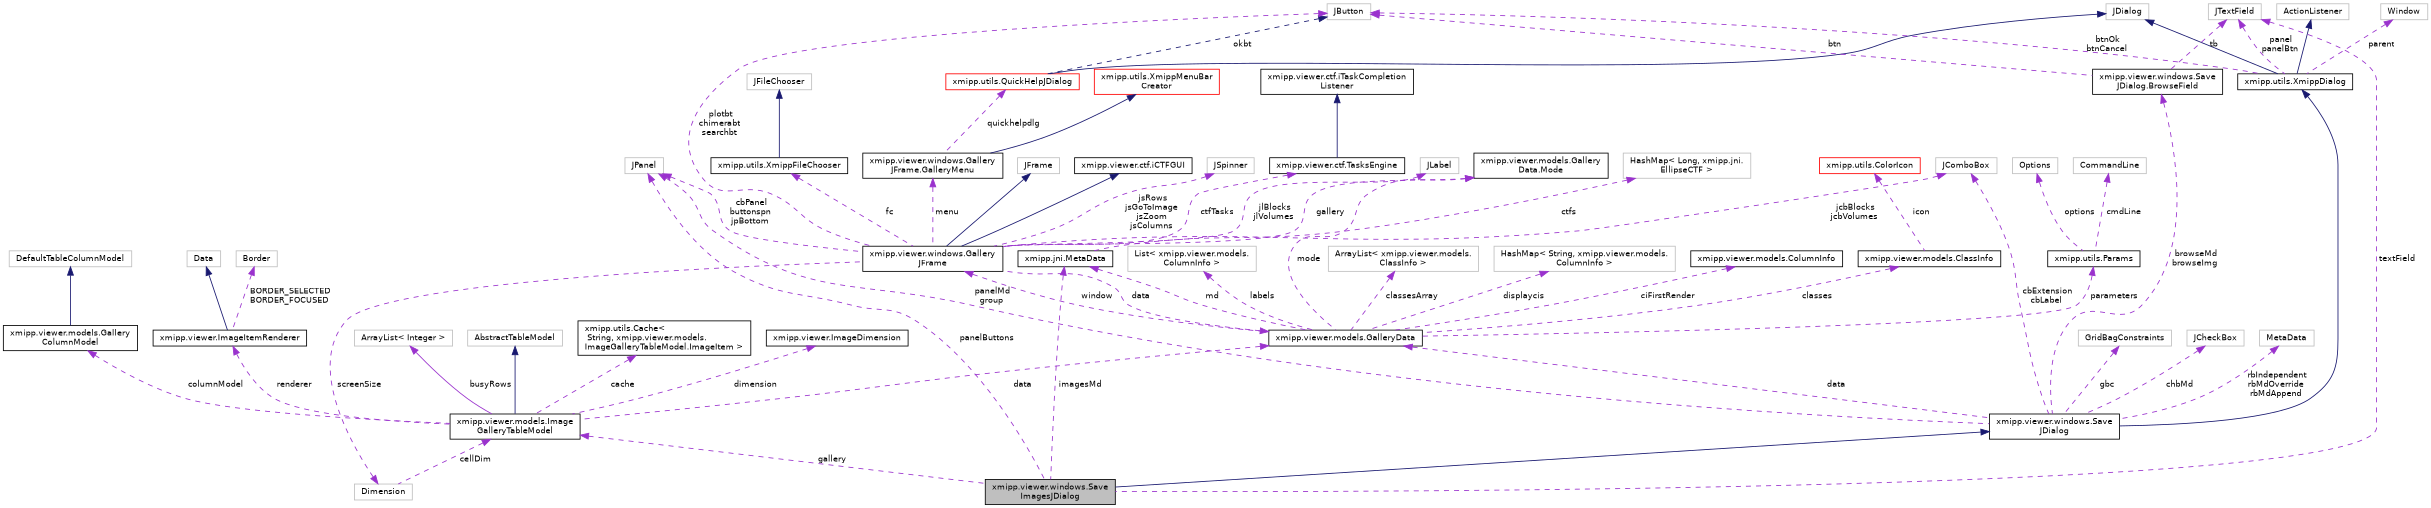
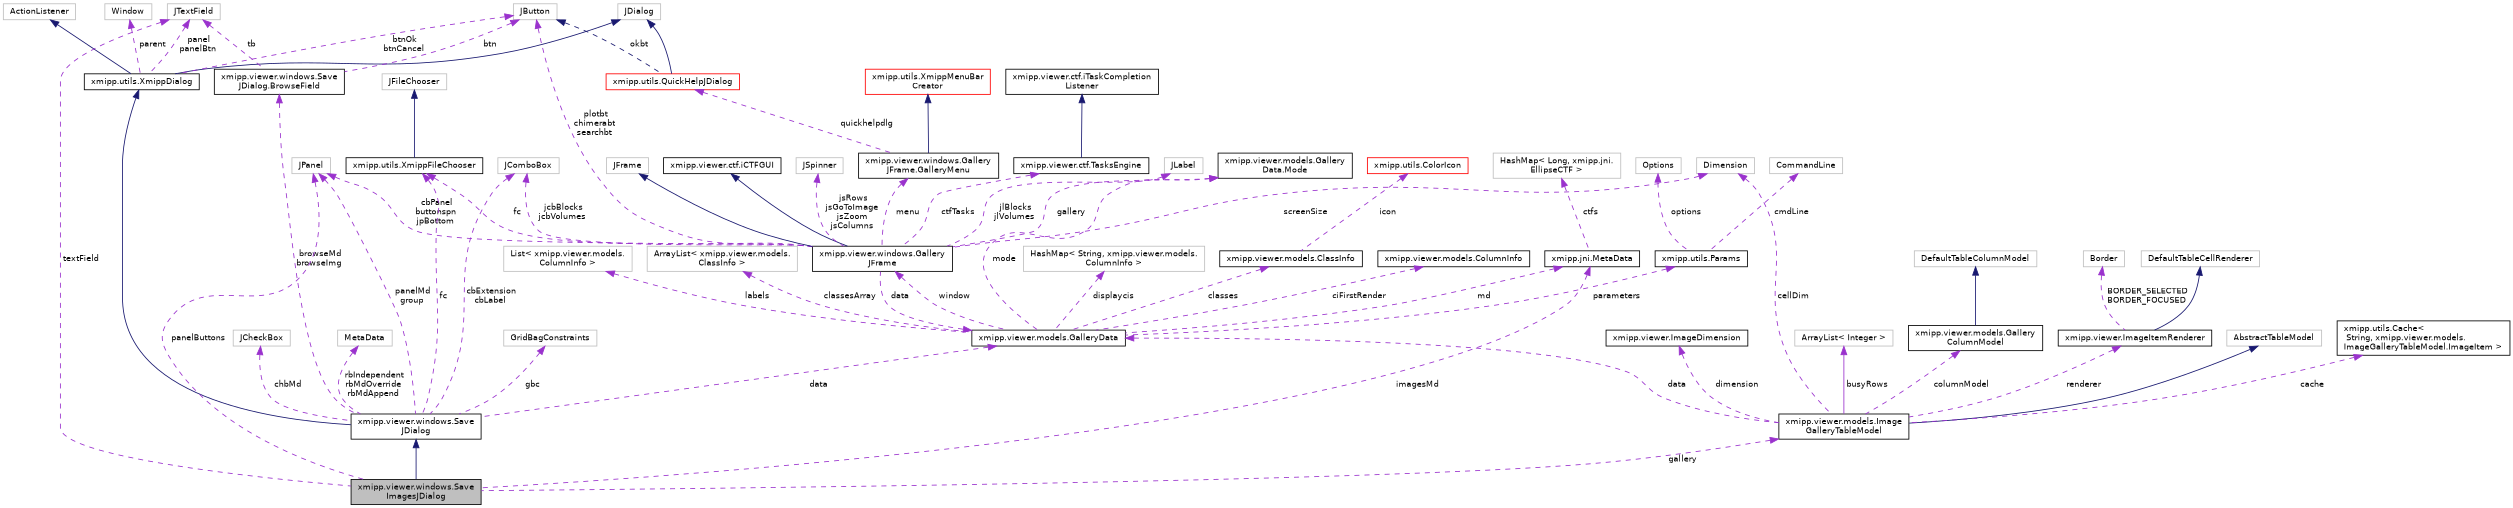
node "Data": label "Data" -> "DefaultTableCellRenderer"
edge "xmipp.viewer.windows.Save JDialog" -> "xmipp.utils.XmippFileChooser": added, label "fc"
edge "Dimension" -> "xmipp.viewer.models.Image GalleryTableModel": reversed
